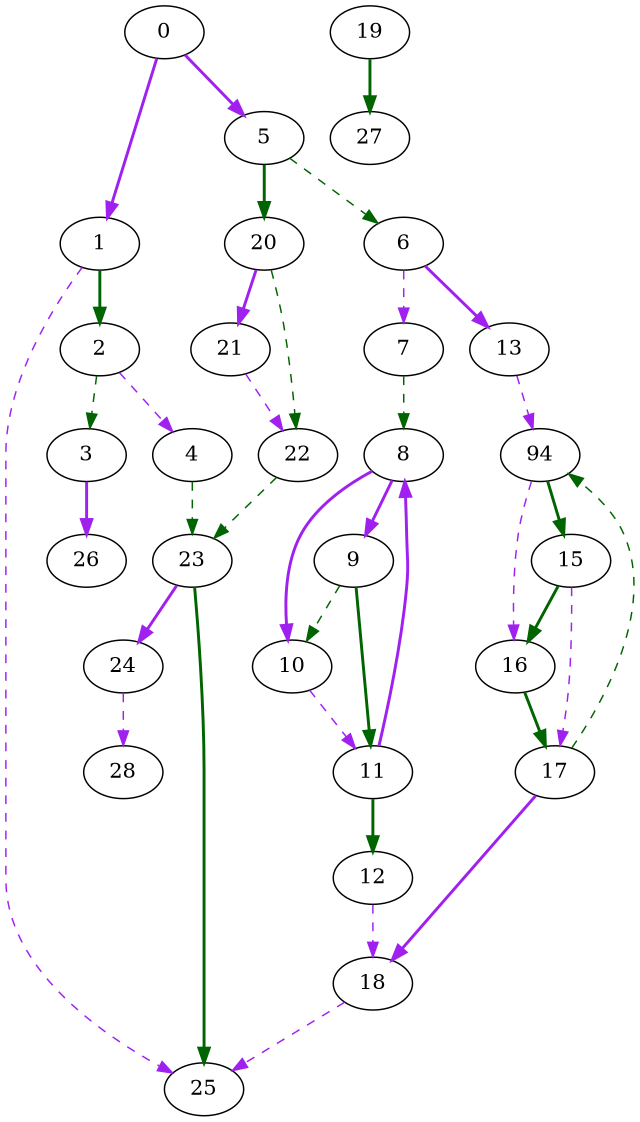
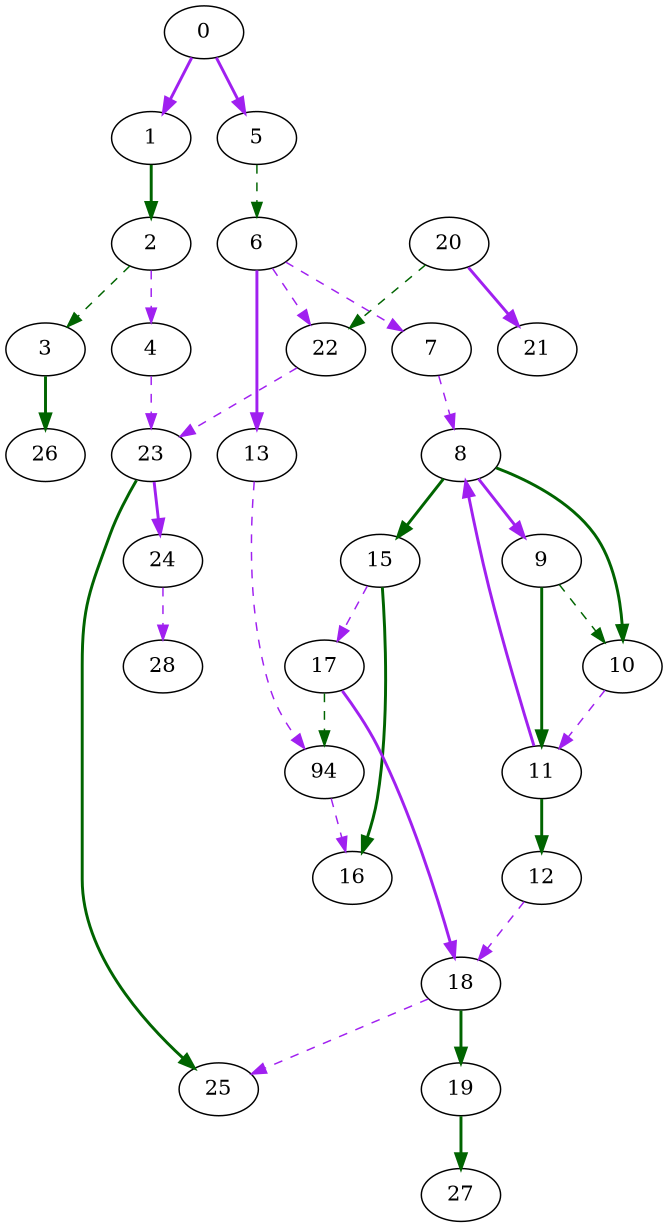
edge "5" -> "20": removed
edge "7" -> "8": color darkgreen -> purple
edge "21" -> "22": now "6" -> "22"
edge "3" -> "26": color purple -> darkgreen
edge "4" -> "23": color darkgreen -> purple
edge "94" -> "15": now "8" -> "15"
edge "22" -> "23": color darkgreen -> purple
edge "8" -> "10": color purple -> darkgreen
edge "1" -> "25": removed
edge "16" -> "17": removed
edge "18" -> "19": added
